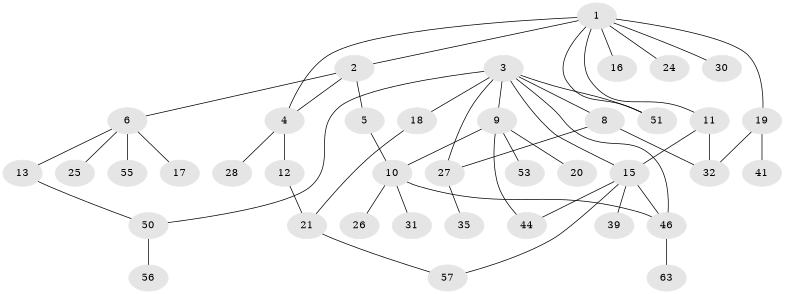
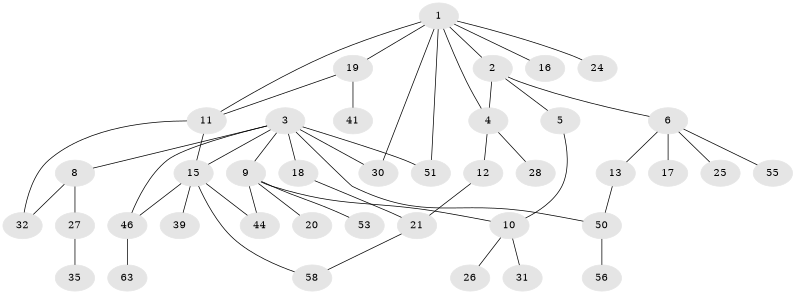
edge "3" -- "27": now "3" -- "30"
edge "19" -- "32": now "19" -- "11"
edge "10" -- "46": removed
node "57": label "57" -> "58"
